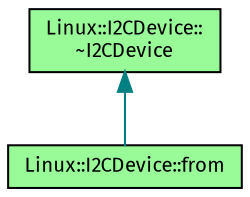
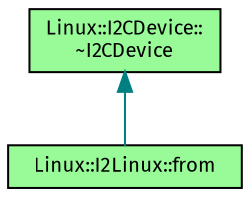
node "Linux::I2CDevice::from": label "Linux::I2CDevice::from" -> "Linux::I2Linux::from"
